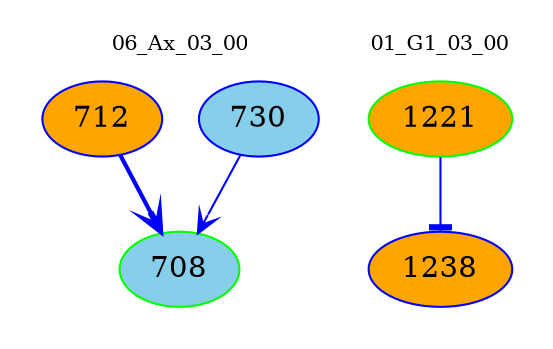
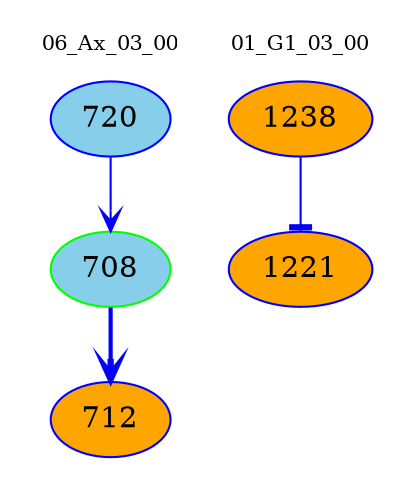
node "730": label "730" -> "720"
node "1221": color green -> blue
edge "712" -> "708": reversed
edge "1221" -> "1238": reversed
